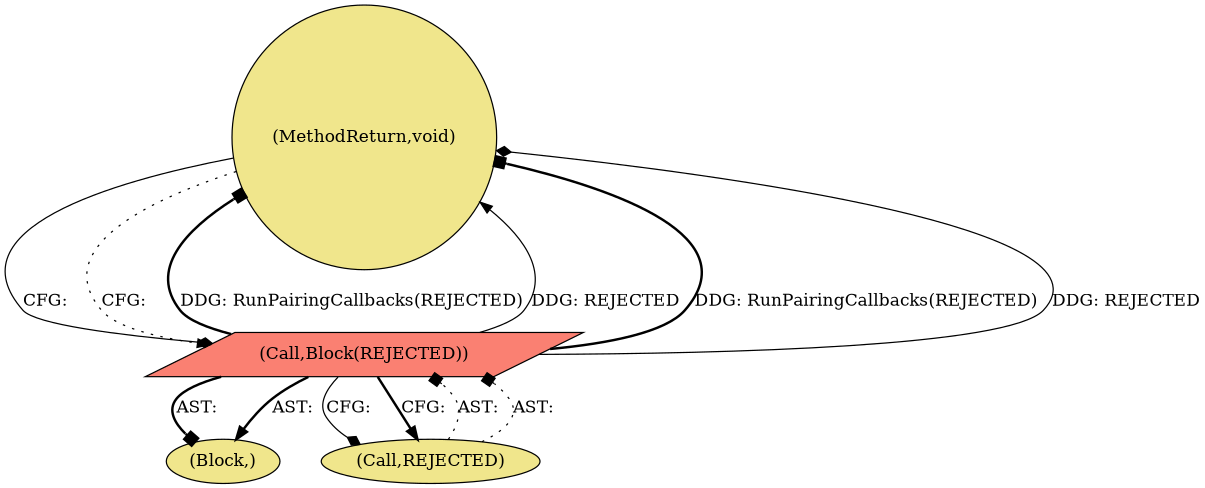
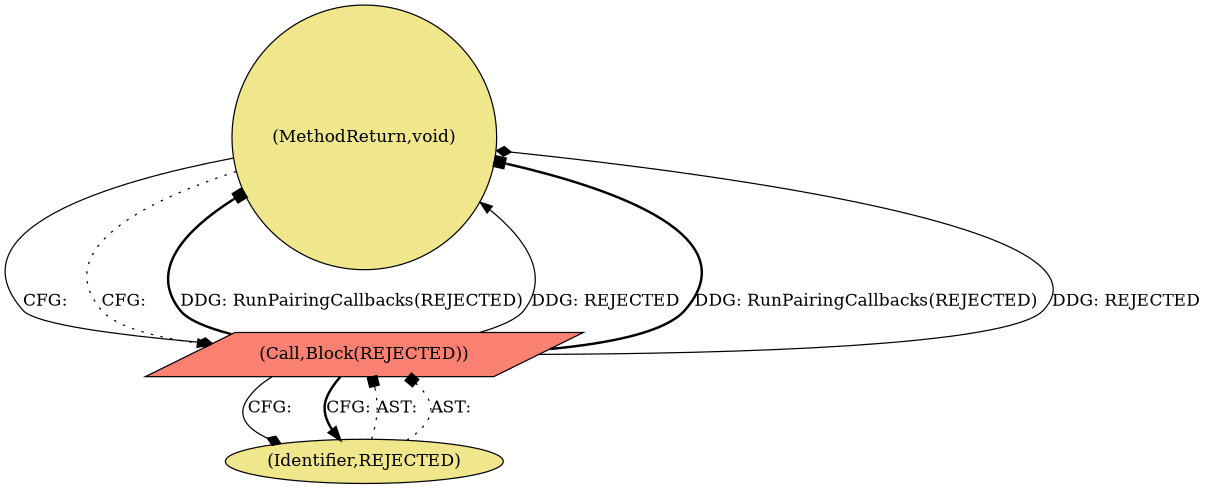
node "(Block,)": removed
node "(Call,REJECTED)": label "(Call,REJECTED)" -> "(Identifier,REJECTED)"
